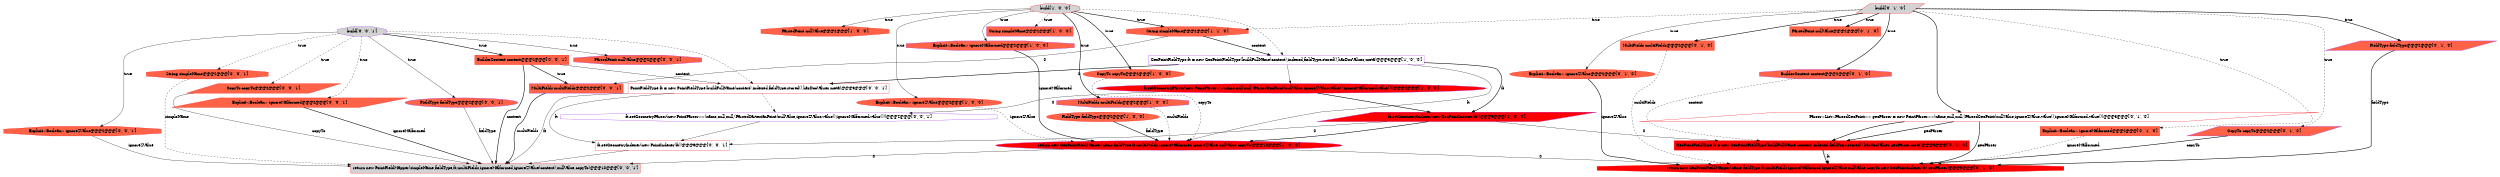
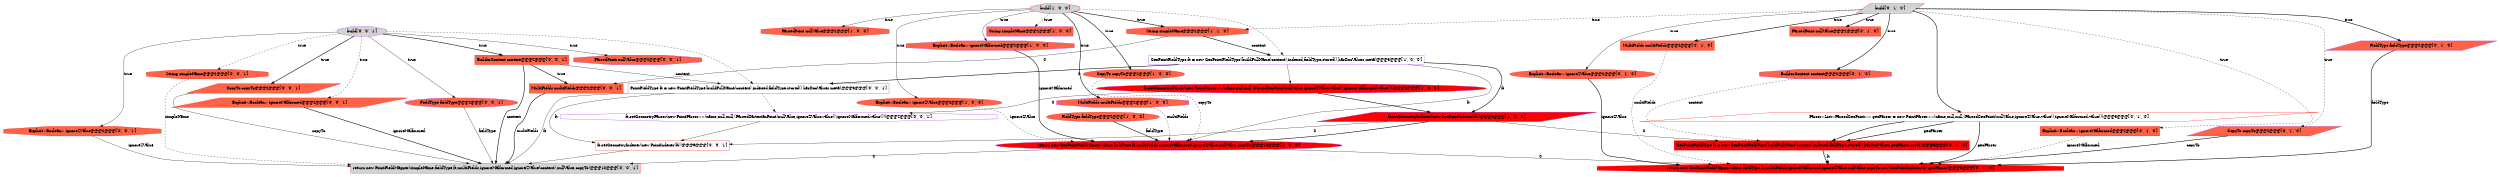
edge "build['0', '0', '1']" -> "CopyTo copyTo@@@2@@@['0', '0', '1']": style dashed -> bold
